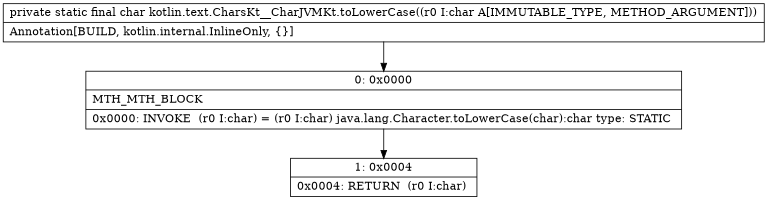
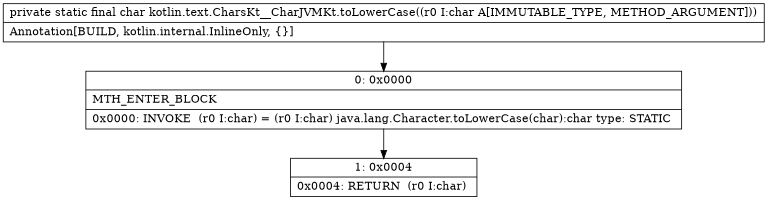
node "0: 0x0000": text "MTH_MTH_BLOCK" -> "MTH_ENTER_BLOCK"
